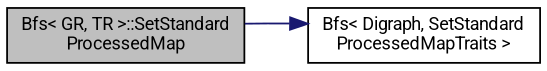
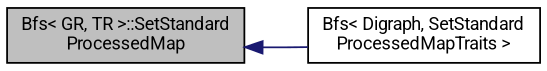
edge "Bfs< GR, TR >::SetStandard ProcessedMap" -> "Bfs< Digraph, SetStandard ProcessedMapTraits >": reversed
